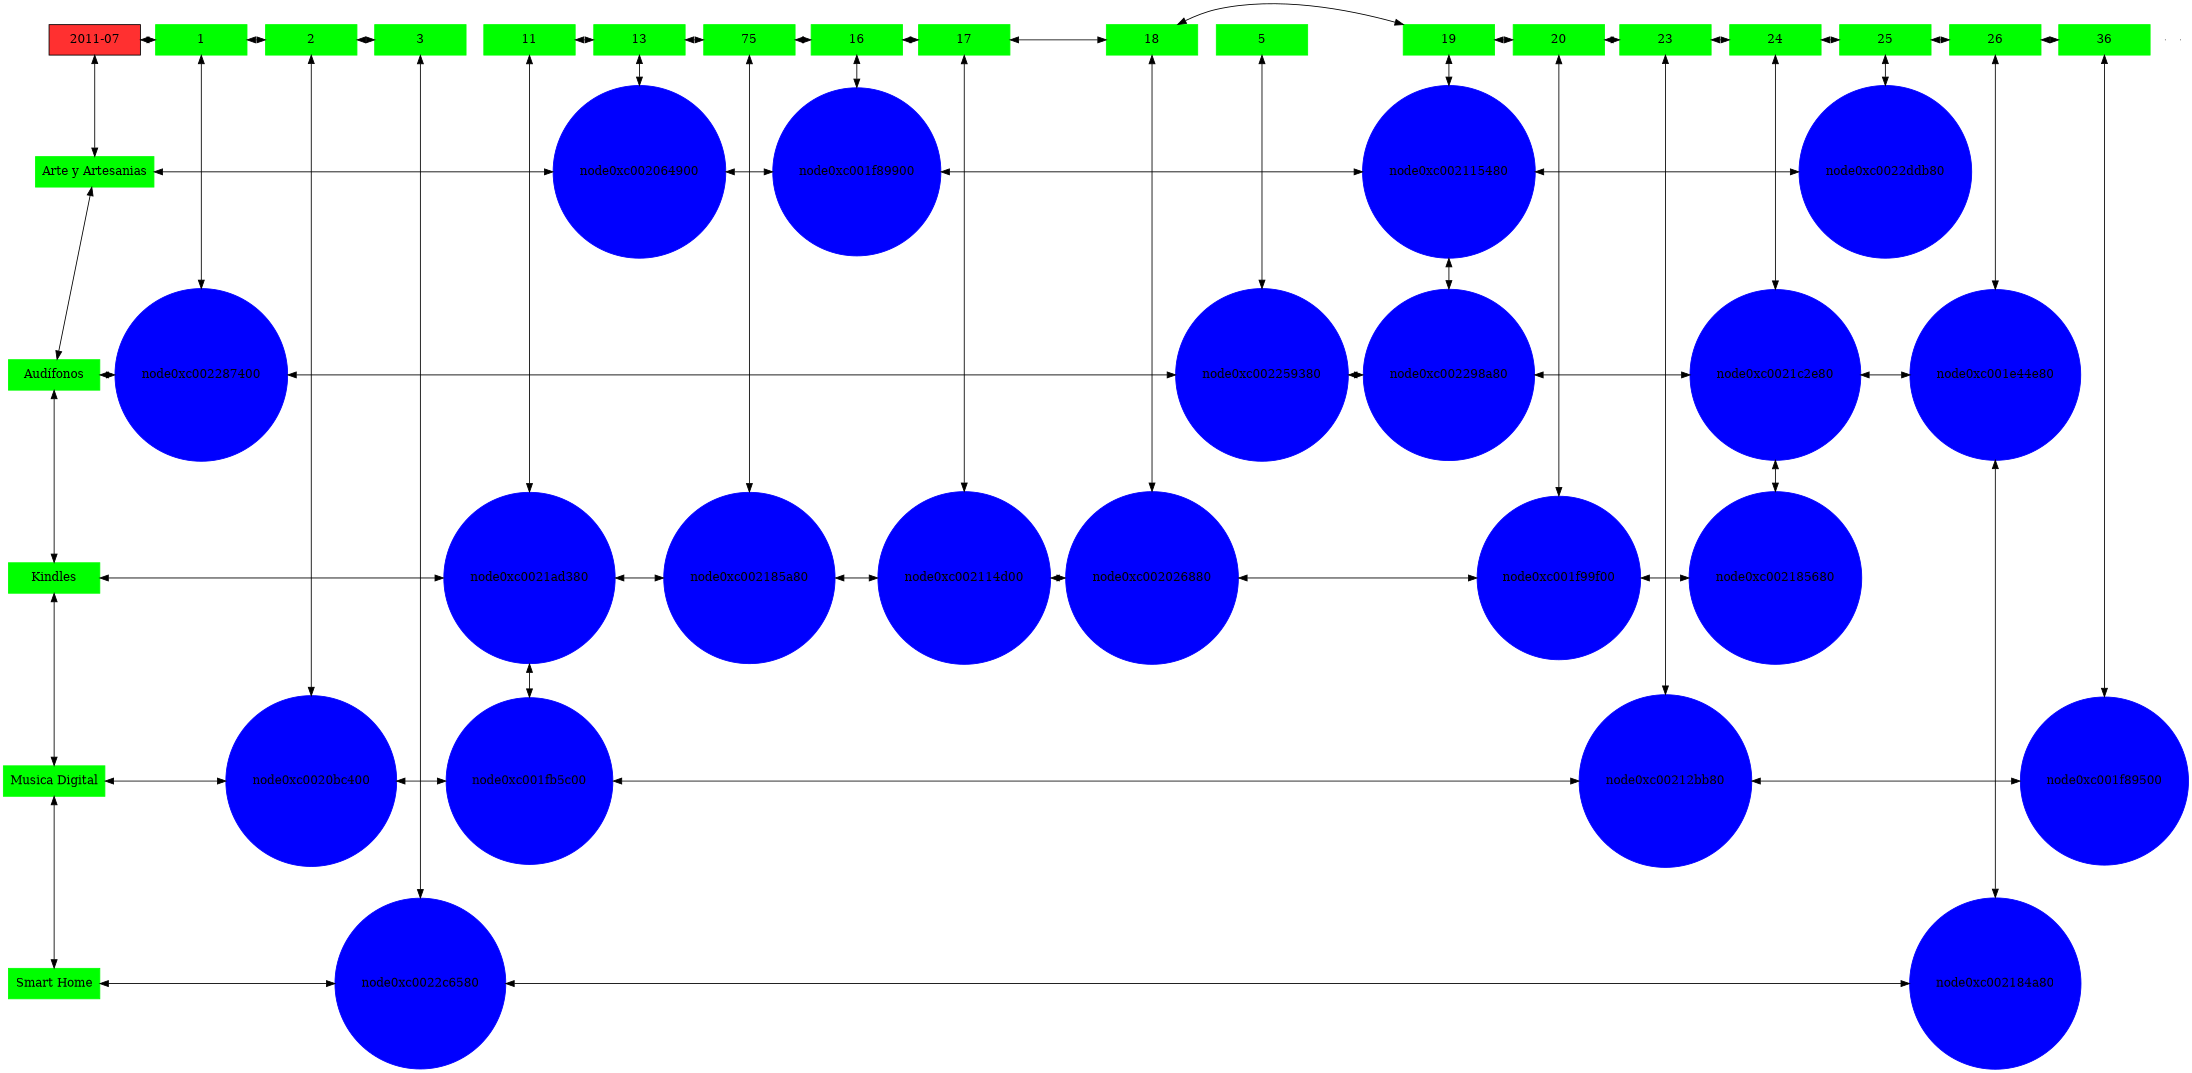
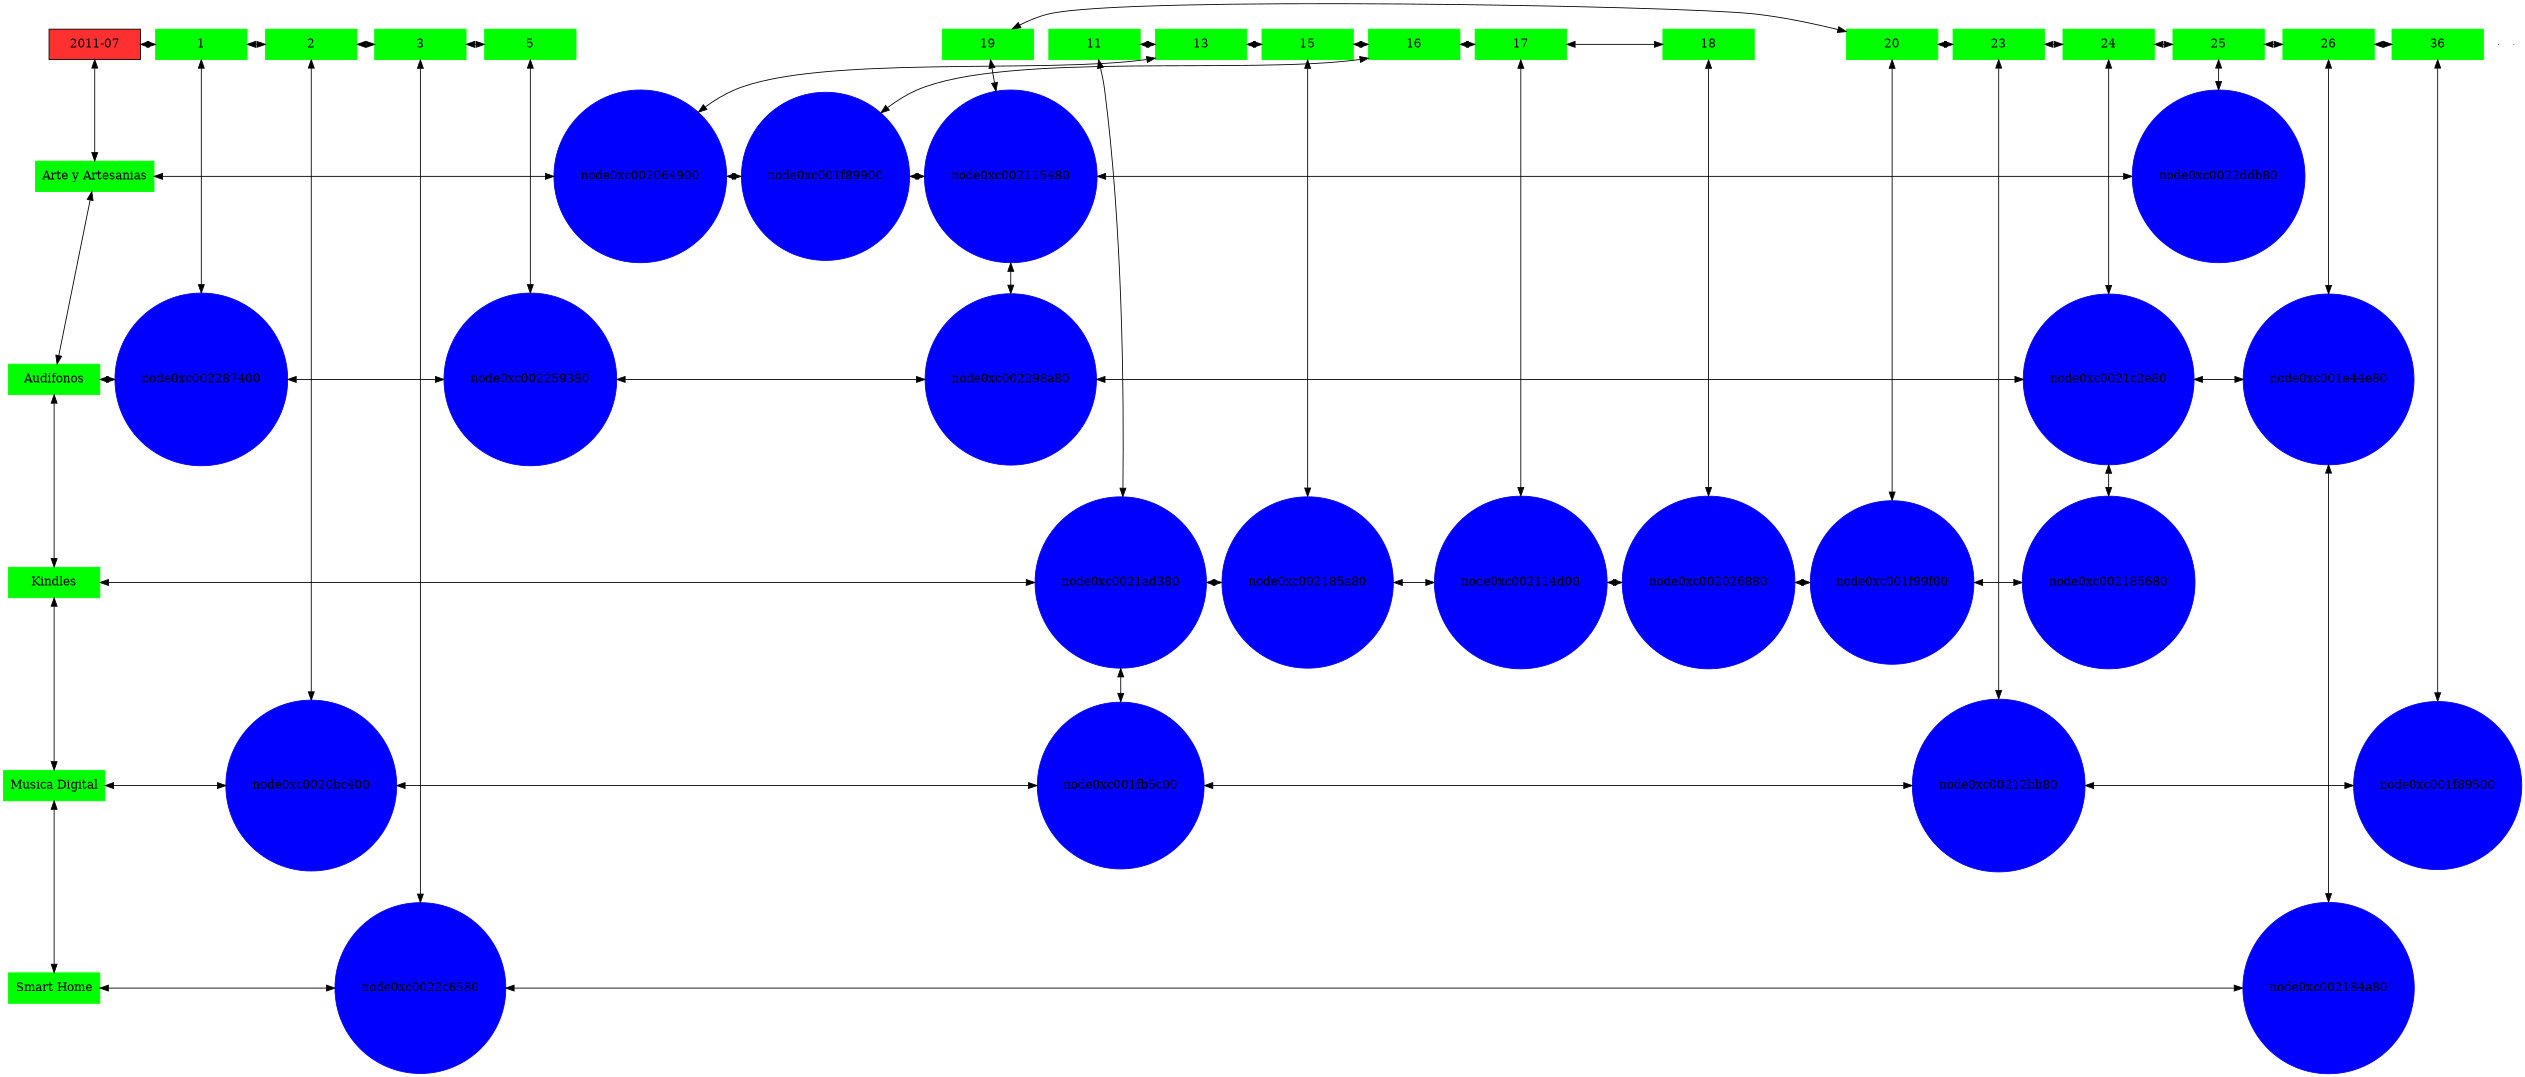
edge "18" -- "19": removed
node "75": label "75" -> "15"
edge "3" -- "5": added
